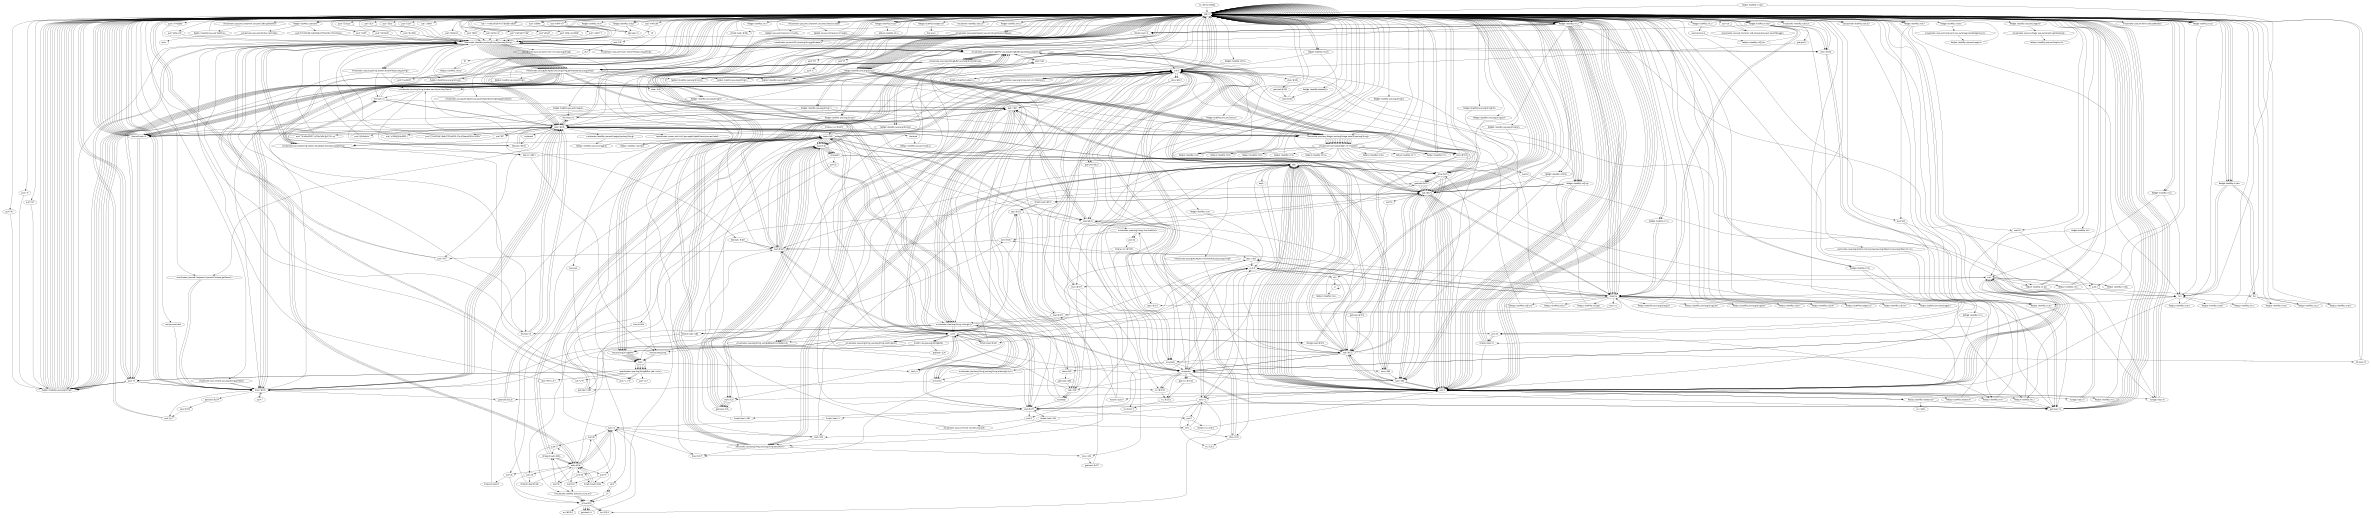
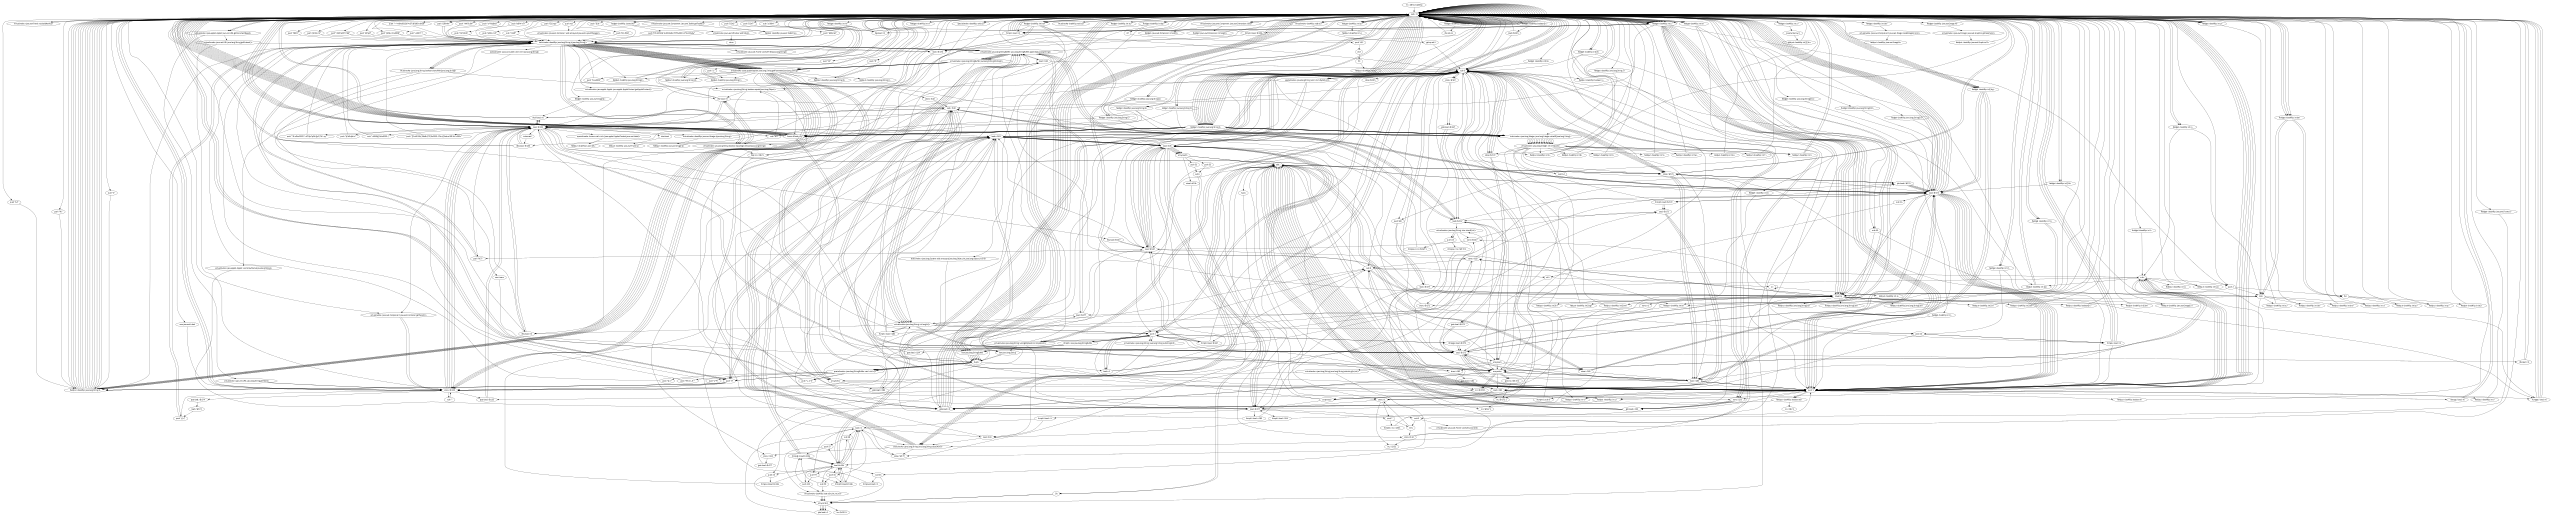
edge "fieldput <bookflip: int bw>" -> "mul.i": reversed
node "goto load.i $r135": removed
node "push 52": added
edge "push 4" -> "load.i $r174": now "store.r r183" -> "load.i $r174"
edge "push 43" -> "ifcmpne.c inc.i $r167 1": added
edge "push 0" -> "store.i i134": removed
edge "add.i" -> "newarray": added
node "inc.i i135 1": removed
